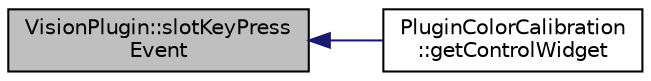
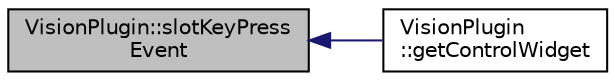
node "PluginColorCalibration ::getControlWidget": label "PluginColorCalibration ::getControlWidget" -> "VisionPlugin ::getControlWidget"
